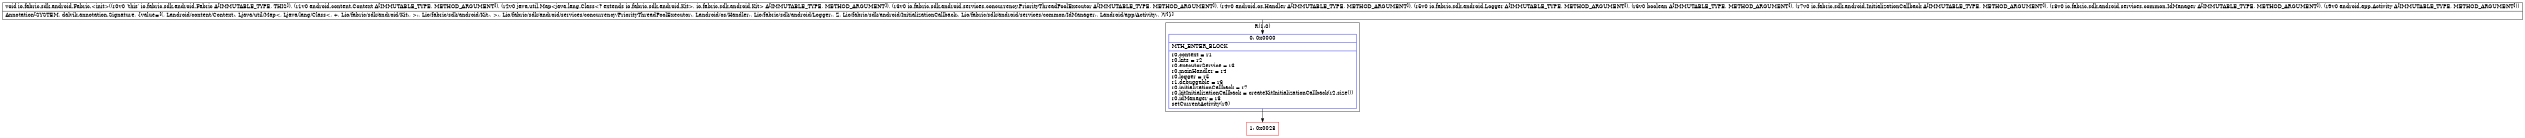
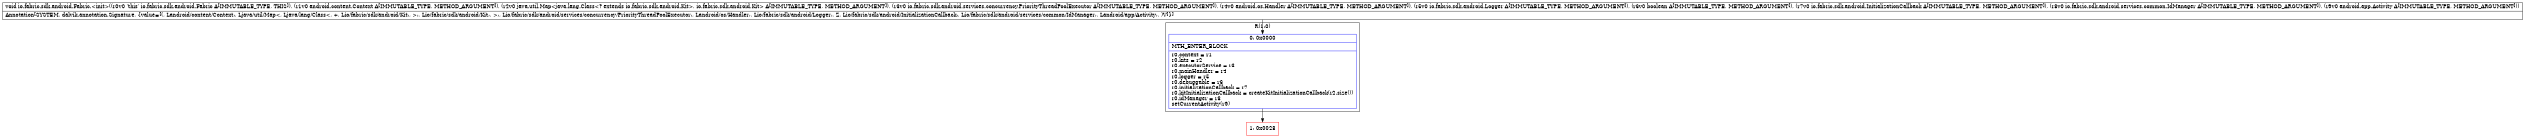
node "0: 0x0000": text "r1.debuggable = r6" -> "r0.debuggable = r6"
